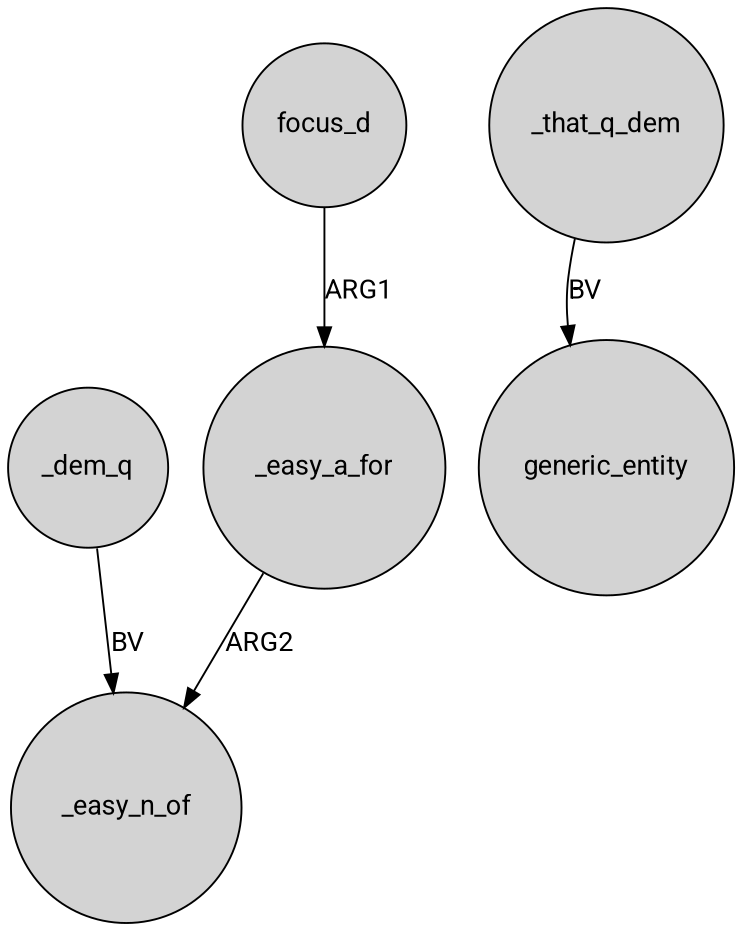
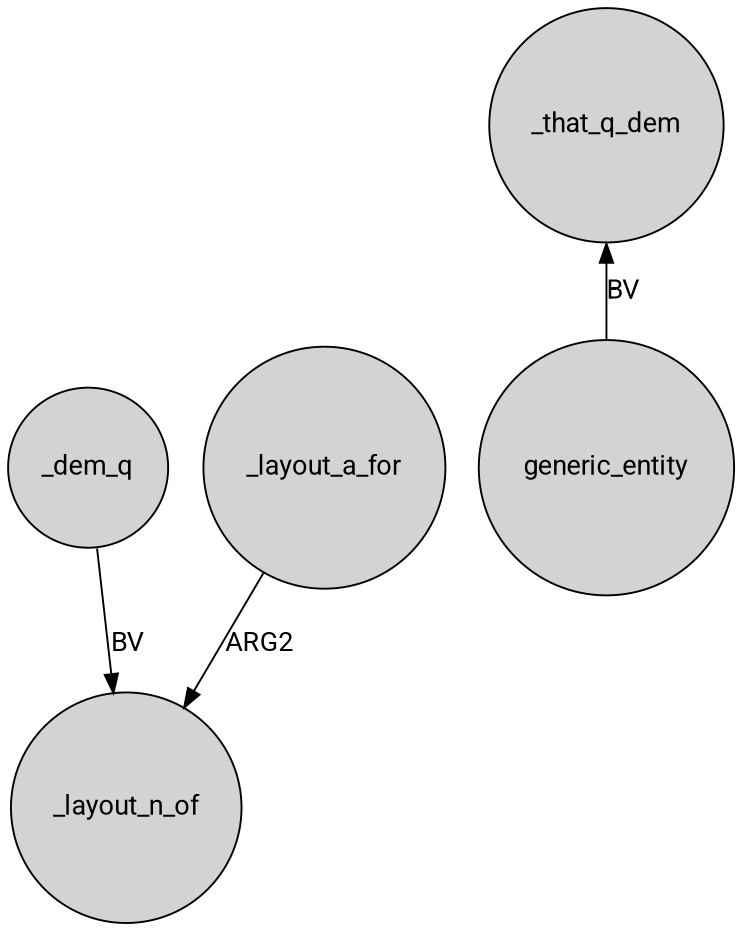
node "focus_d": removed
edge "_that_q_dem" -> "generic_entity": reversed
node "_easy_a_for": label "_easy_a_for" -> "_layout_a_for"
node "_easy_n_of": label "_easy_n_of" -> "_layout_n_of"
